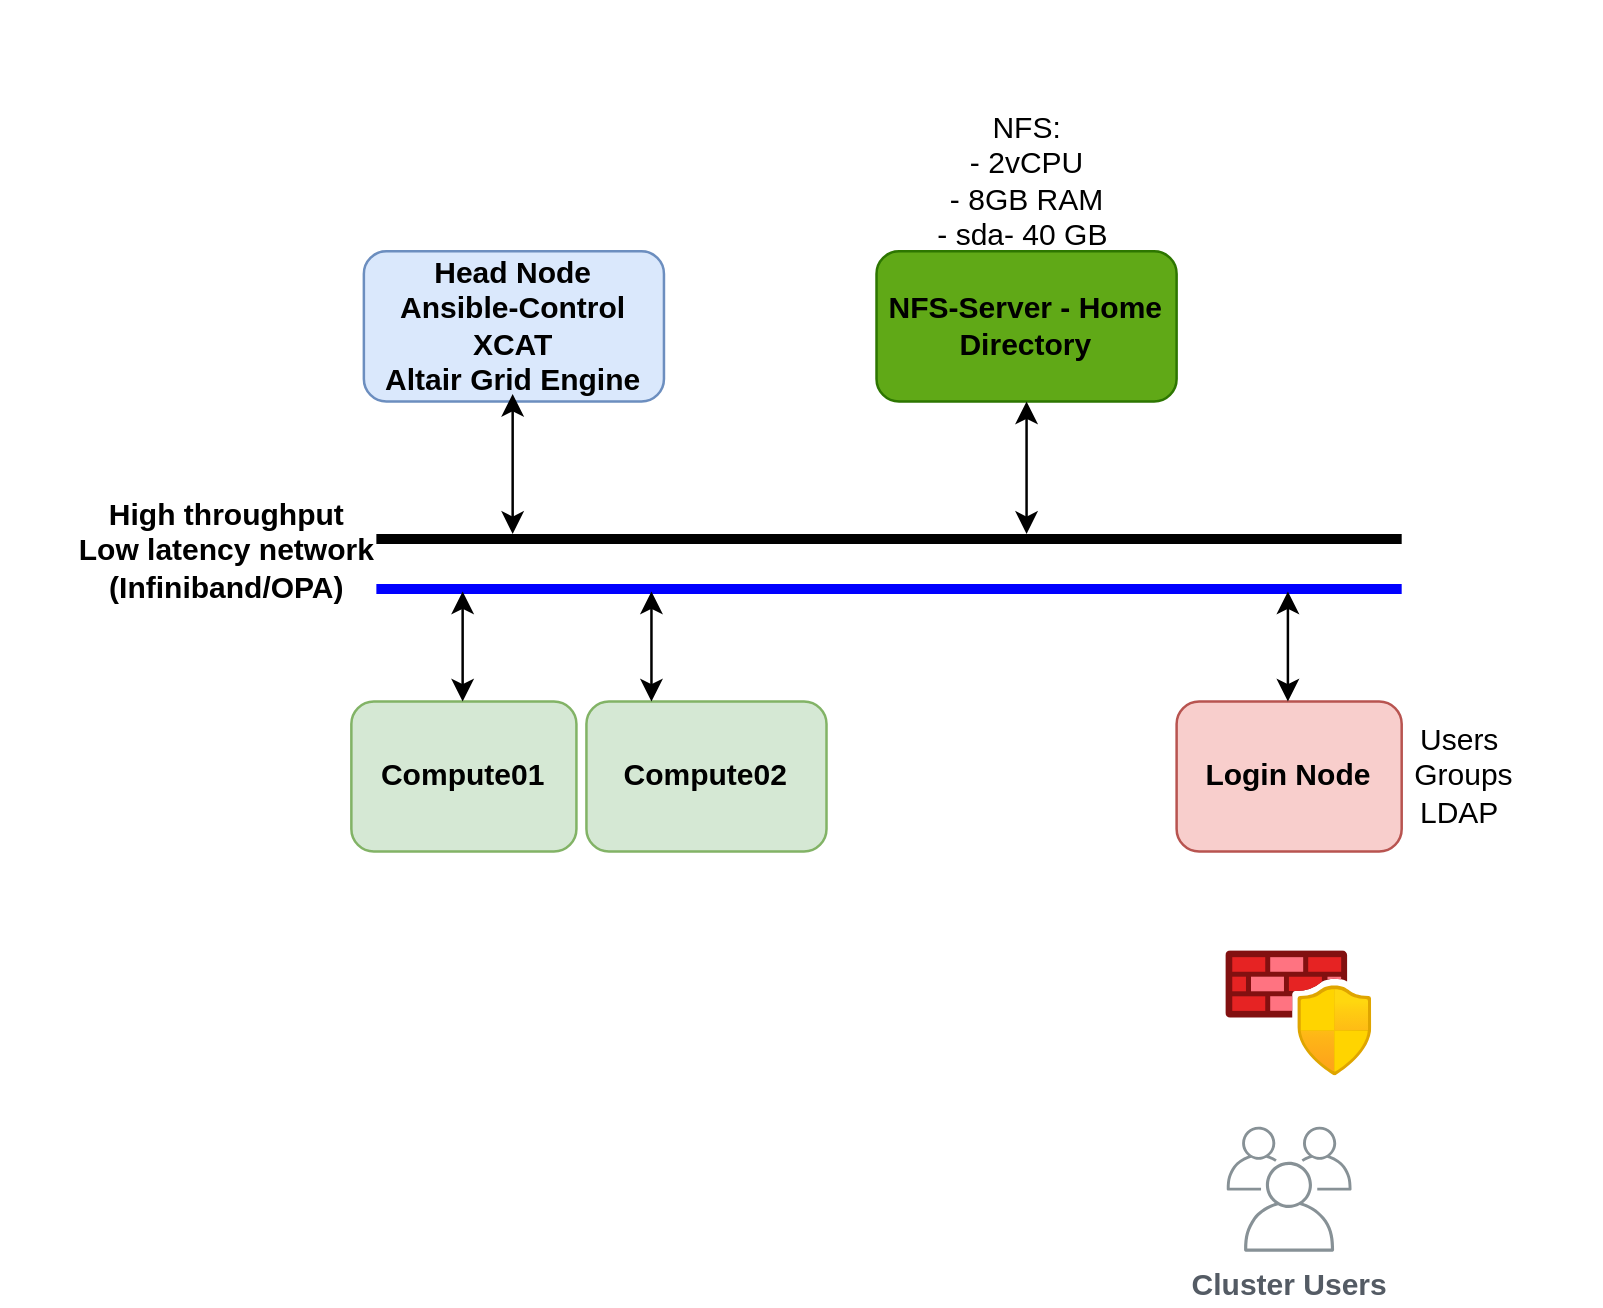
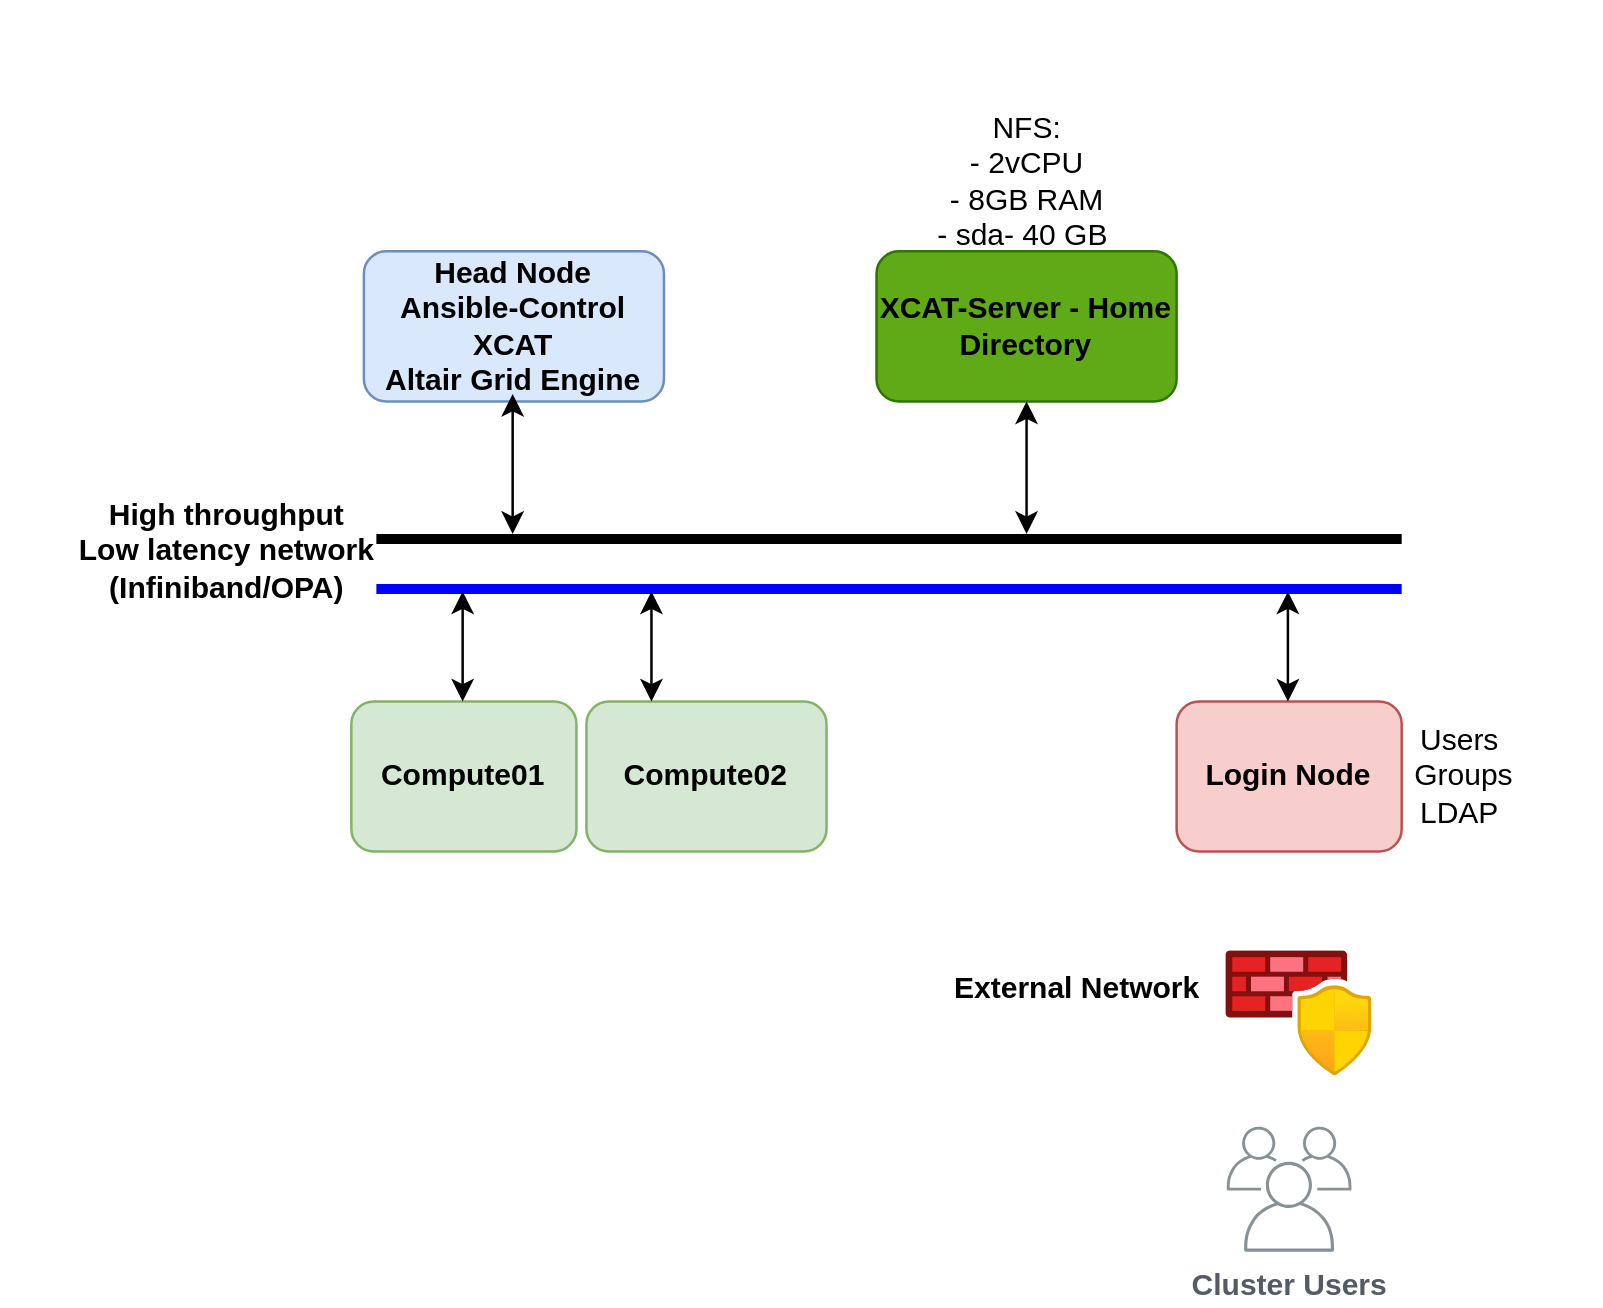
node "NFS-Server - Home Directory": label "NFS-Server - Home Directory" -> "XCAT-Server - Home Directory"
node "External Network": added
